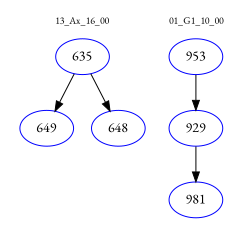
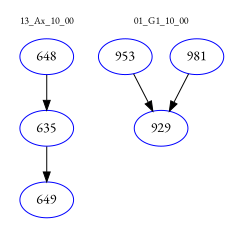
cluster "13_Ax_16_00": label "13_Ax_16_00" -> "13_Ax_10_00"
edge "635" -> "648": reversed
edge "929" -> "981": reversed
